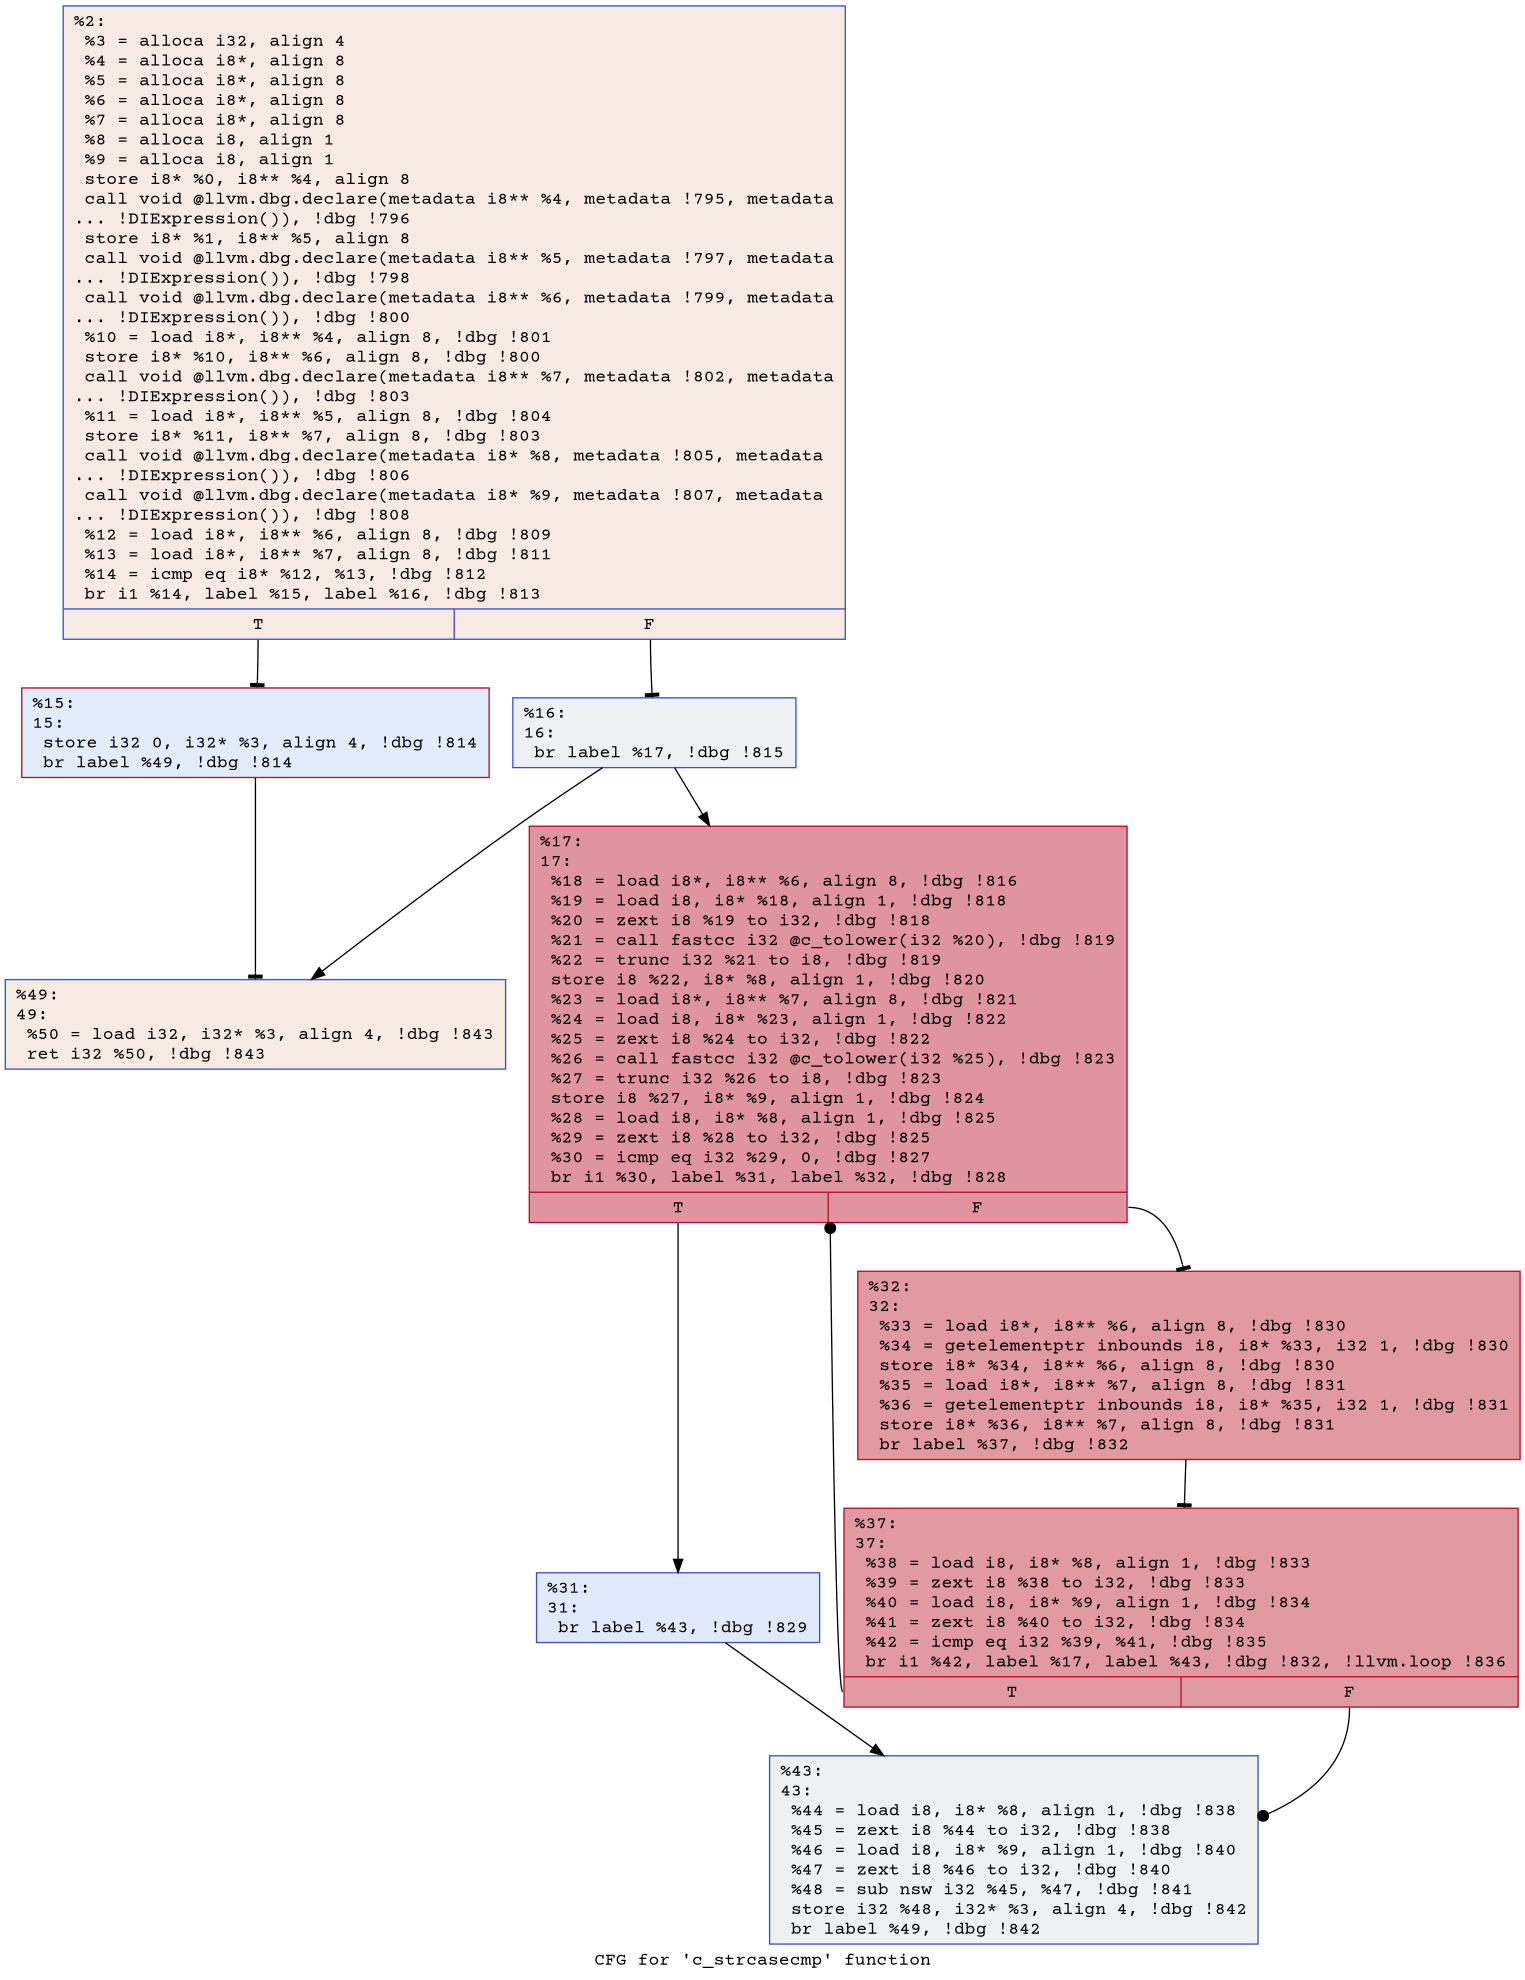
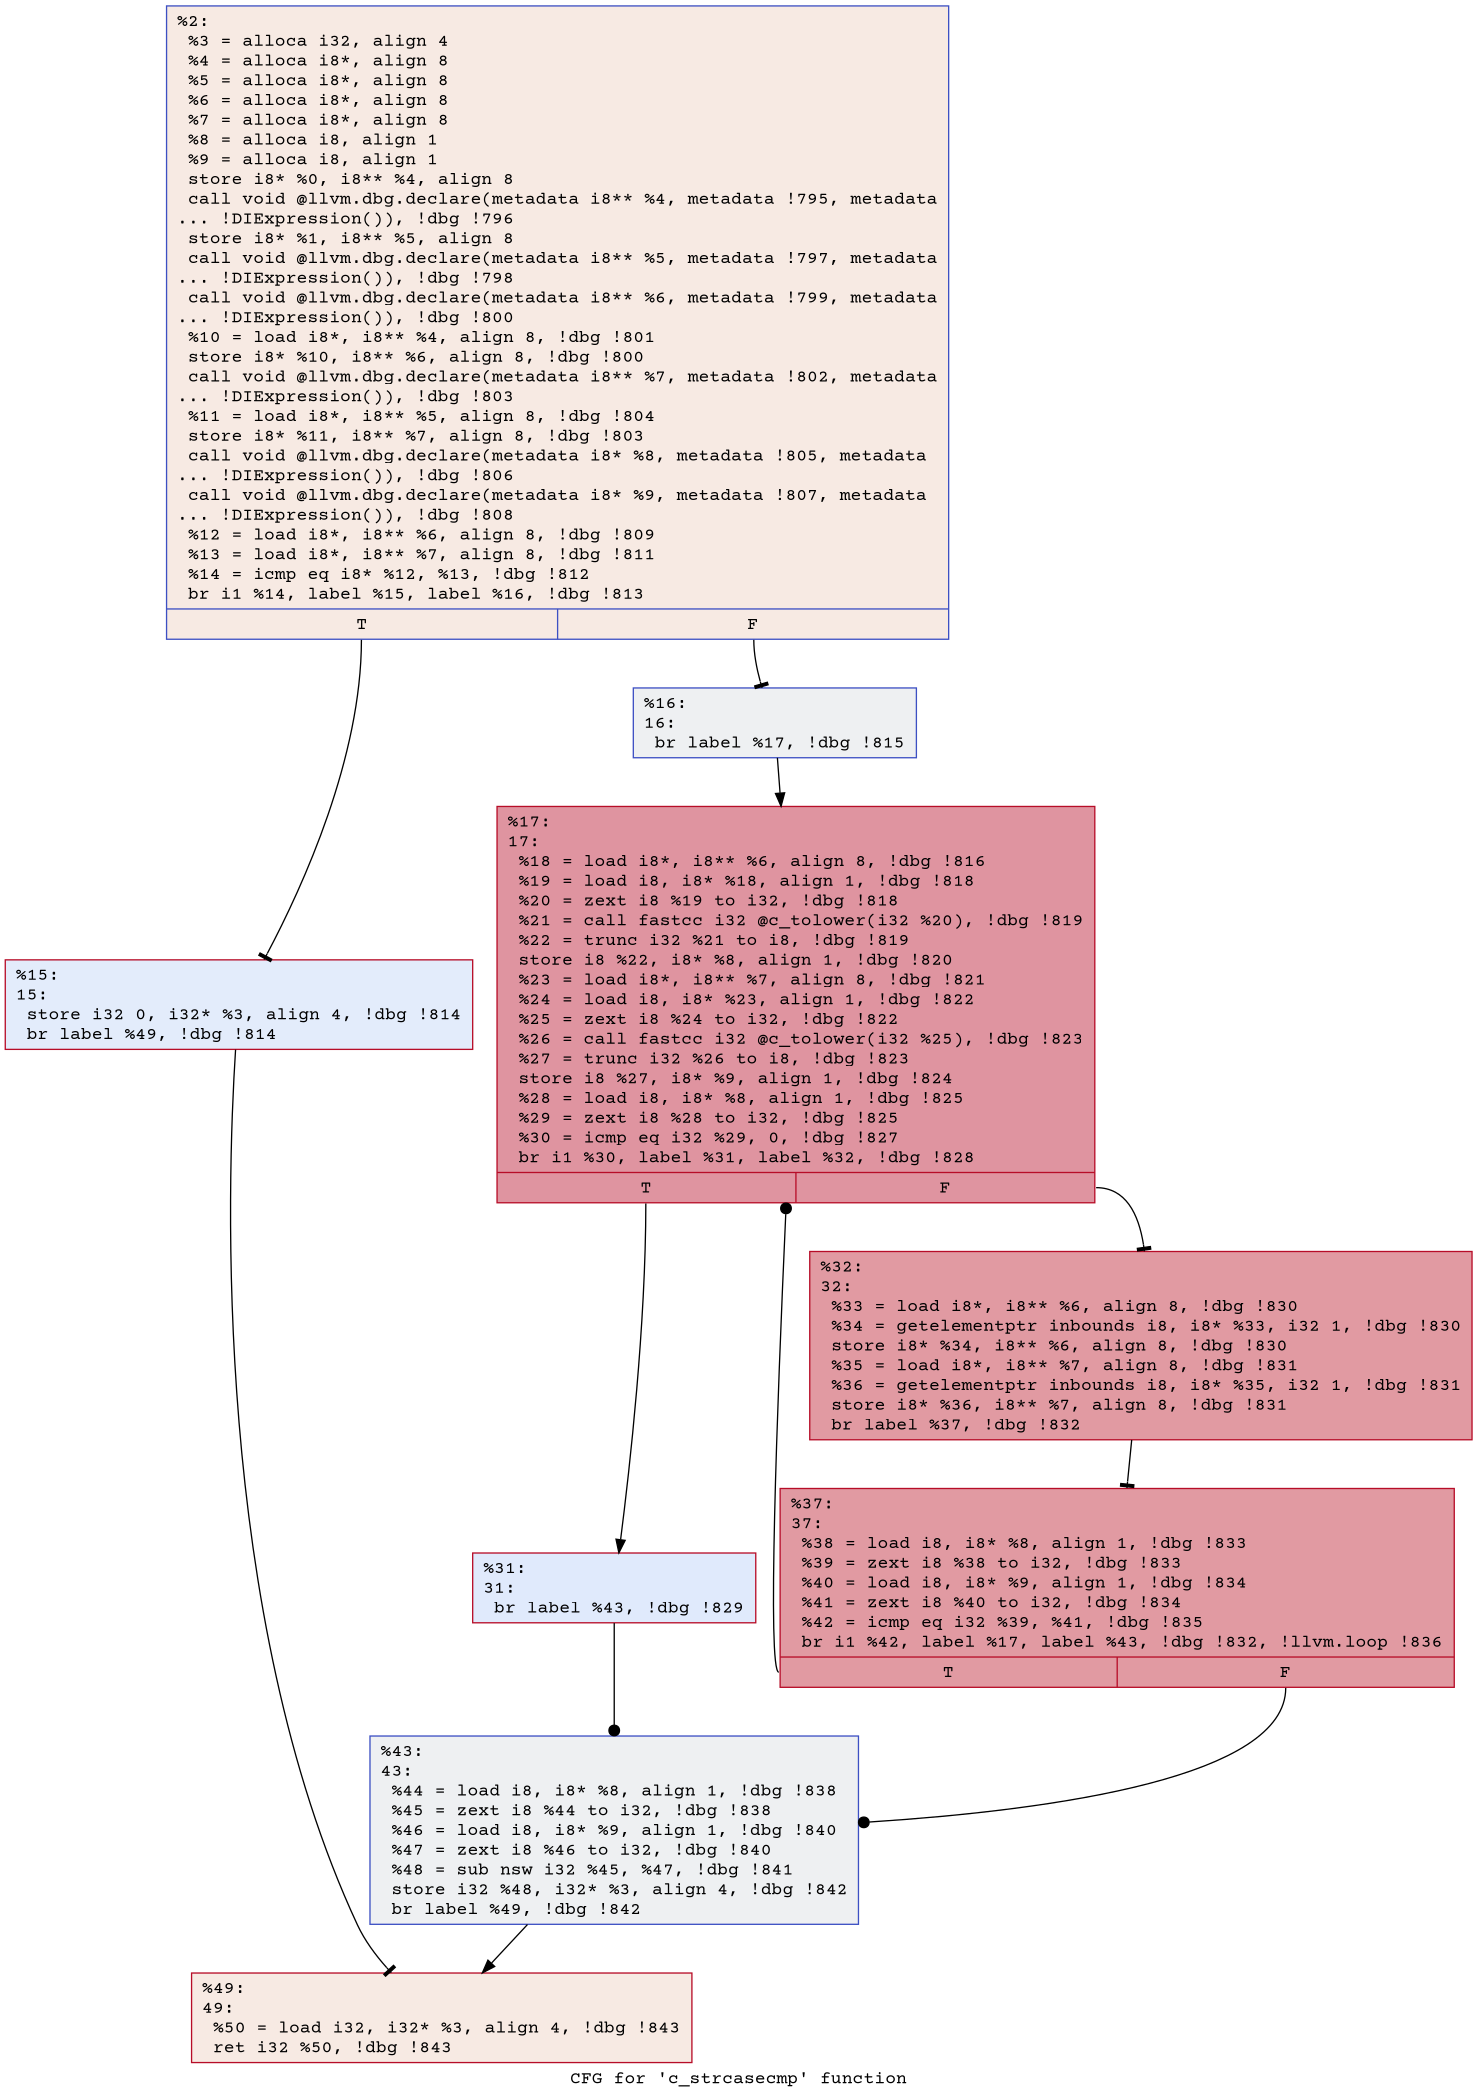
edge "%16:" -> "%49:": now "%43:" -> "%49:"
node "%49:": color #3d50c3ff -> #b70d28ff
node "%31:": color #3d50c3ff -> #b70d28ff
edge "%31:" -> "%43:": arrowhead normal -> dot
